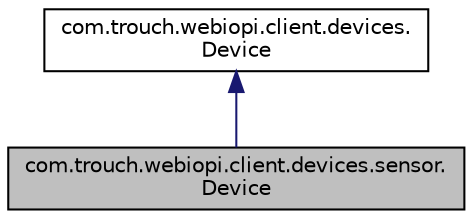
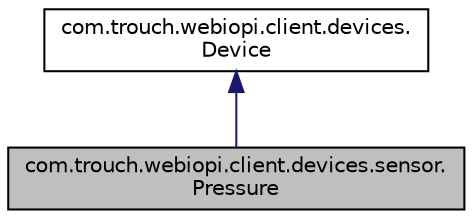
node "com.trouch.webiopi.client.devices.sensor. Device": label "com.trouch.webiopi.client.devices.sensor. Device" -> "com.trouch.webiopi.client.devices.sensor. Pressure"
